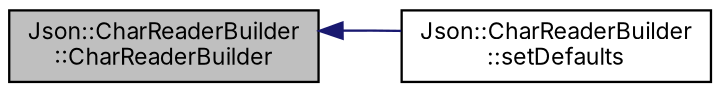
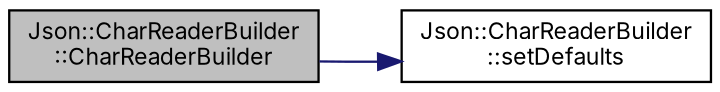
edge "Json::CharReaderBuilder ::setDefaults" -> "Json::CharReaderBuilder ::CharReaderBuilder": reversed
